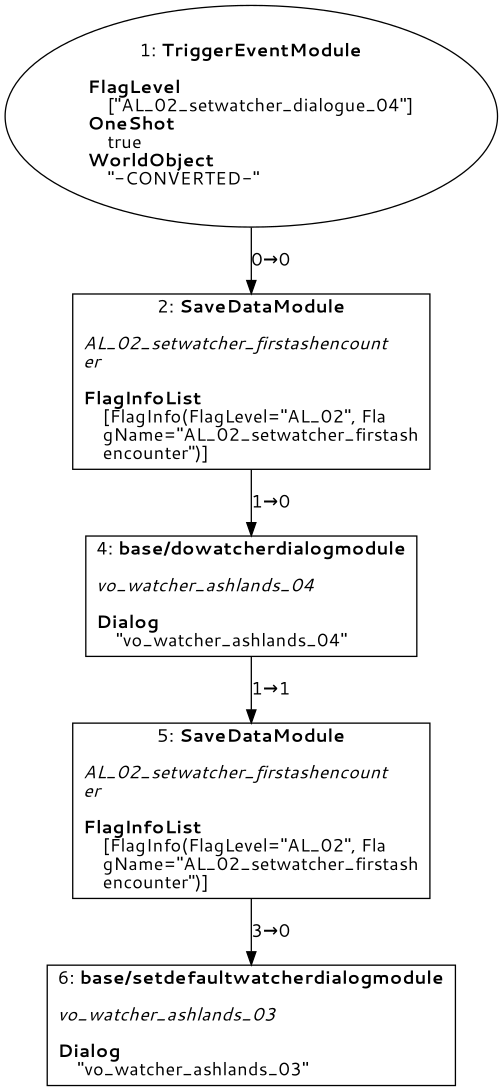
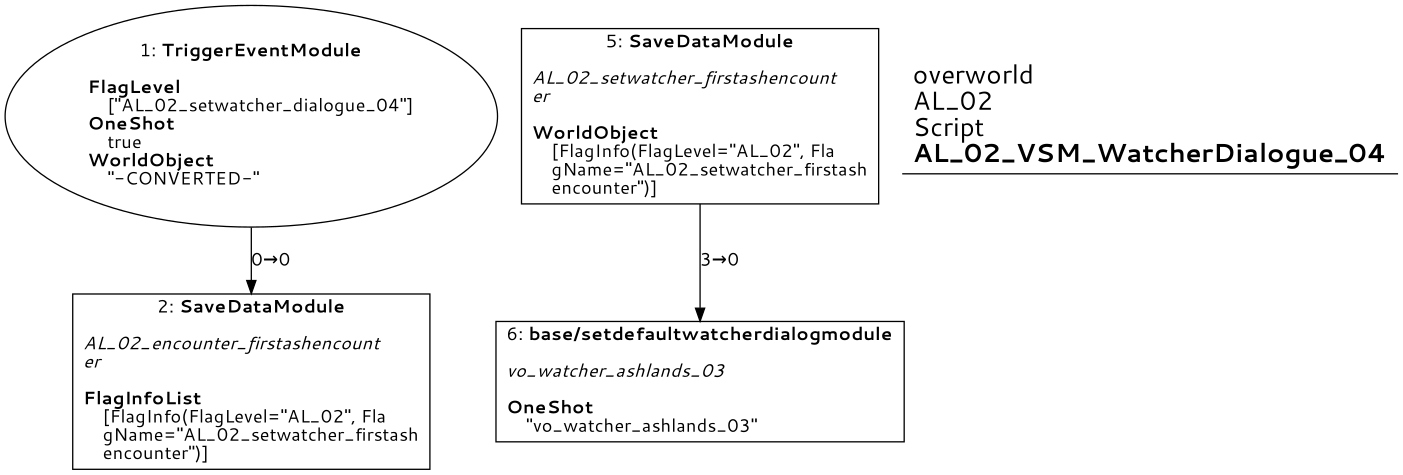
node "overworld": added
node "2:": text "AL_02_setwatcher_firstashencount" -> "AL_02_encounter_firstashencount"
node "4:": removed
node "5:": text "FlagInfoList" -> "WorldObject"
node "6:": text "Dialog" -> "OneShot"
